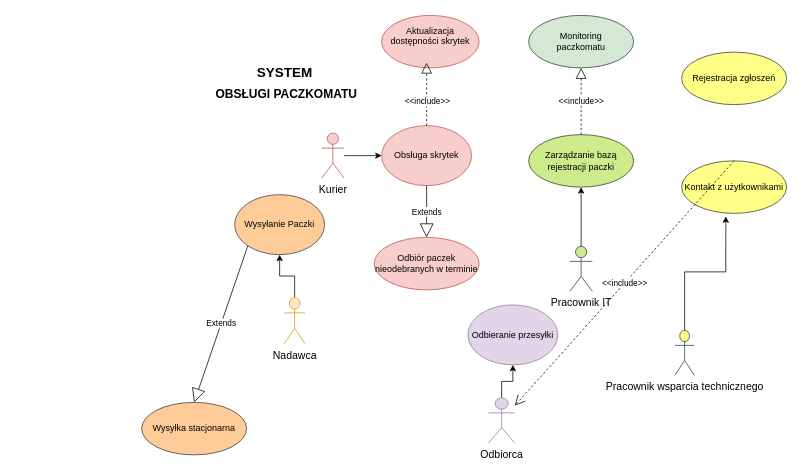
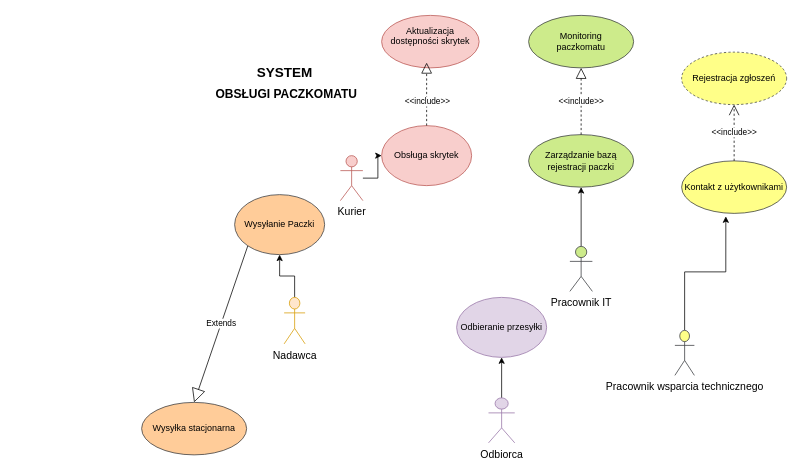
node "Monitoring paczkomatu": fillcolor #d5e8d4 -> #cdeb8b
node "Rejestracja zgłoszeń": style solid -> dashed
node "Kurier": moved (333, 156) -> (351, 178)
edge "Obsługa skrytek" -> "Odbiór paczek nieodebranych w terminie": removed, label "Extends"
node "Odbiór paczek nieodebranych w terminie": removed
edge "Kontakt z użytkownikami" -> "Odbiorca": now "Kontakt z użytkownikami" -> "Rejestracja zgłoszeń"
node "Odbieranie przesyłki": moved (513, 335) -> (501, 327)
